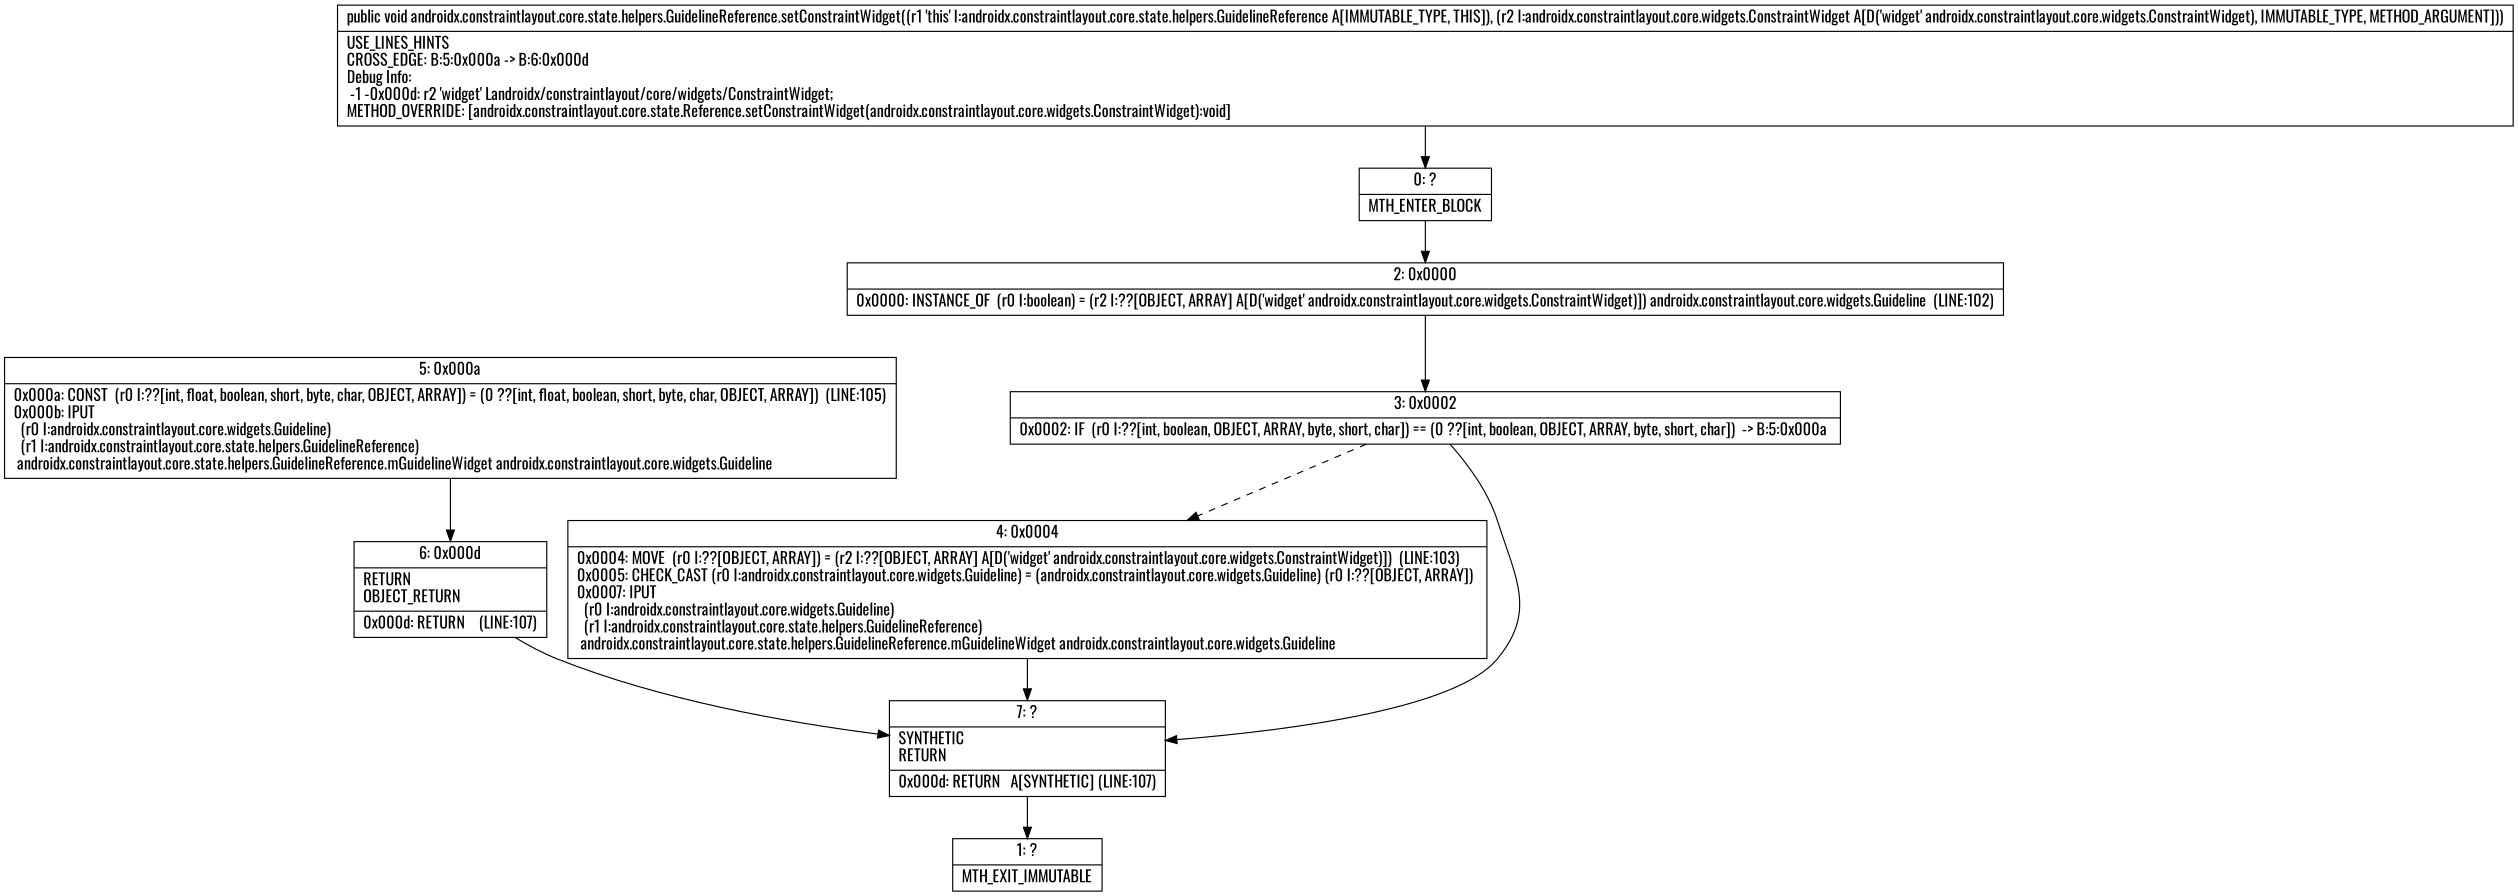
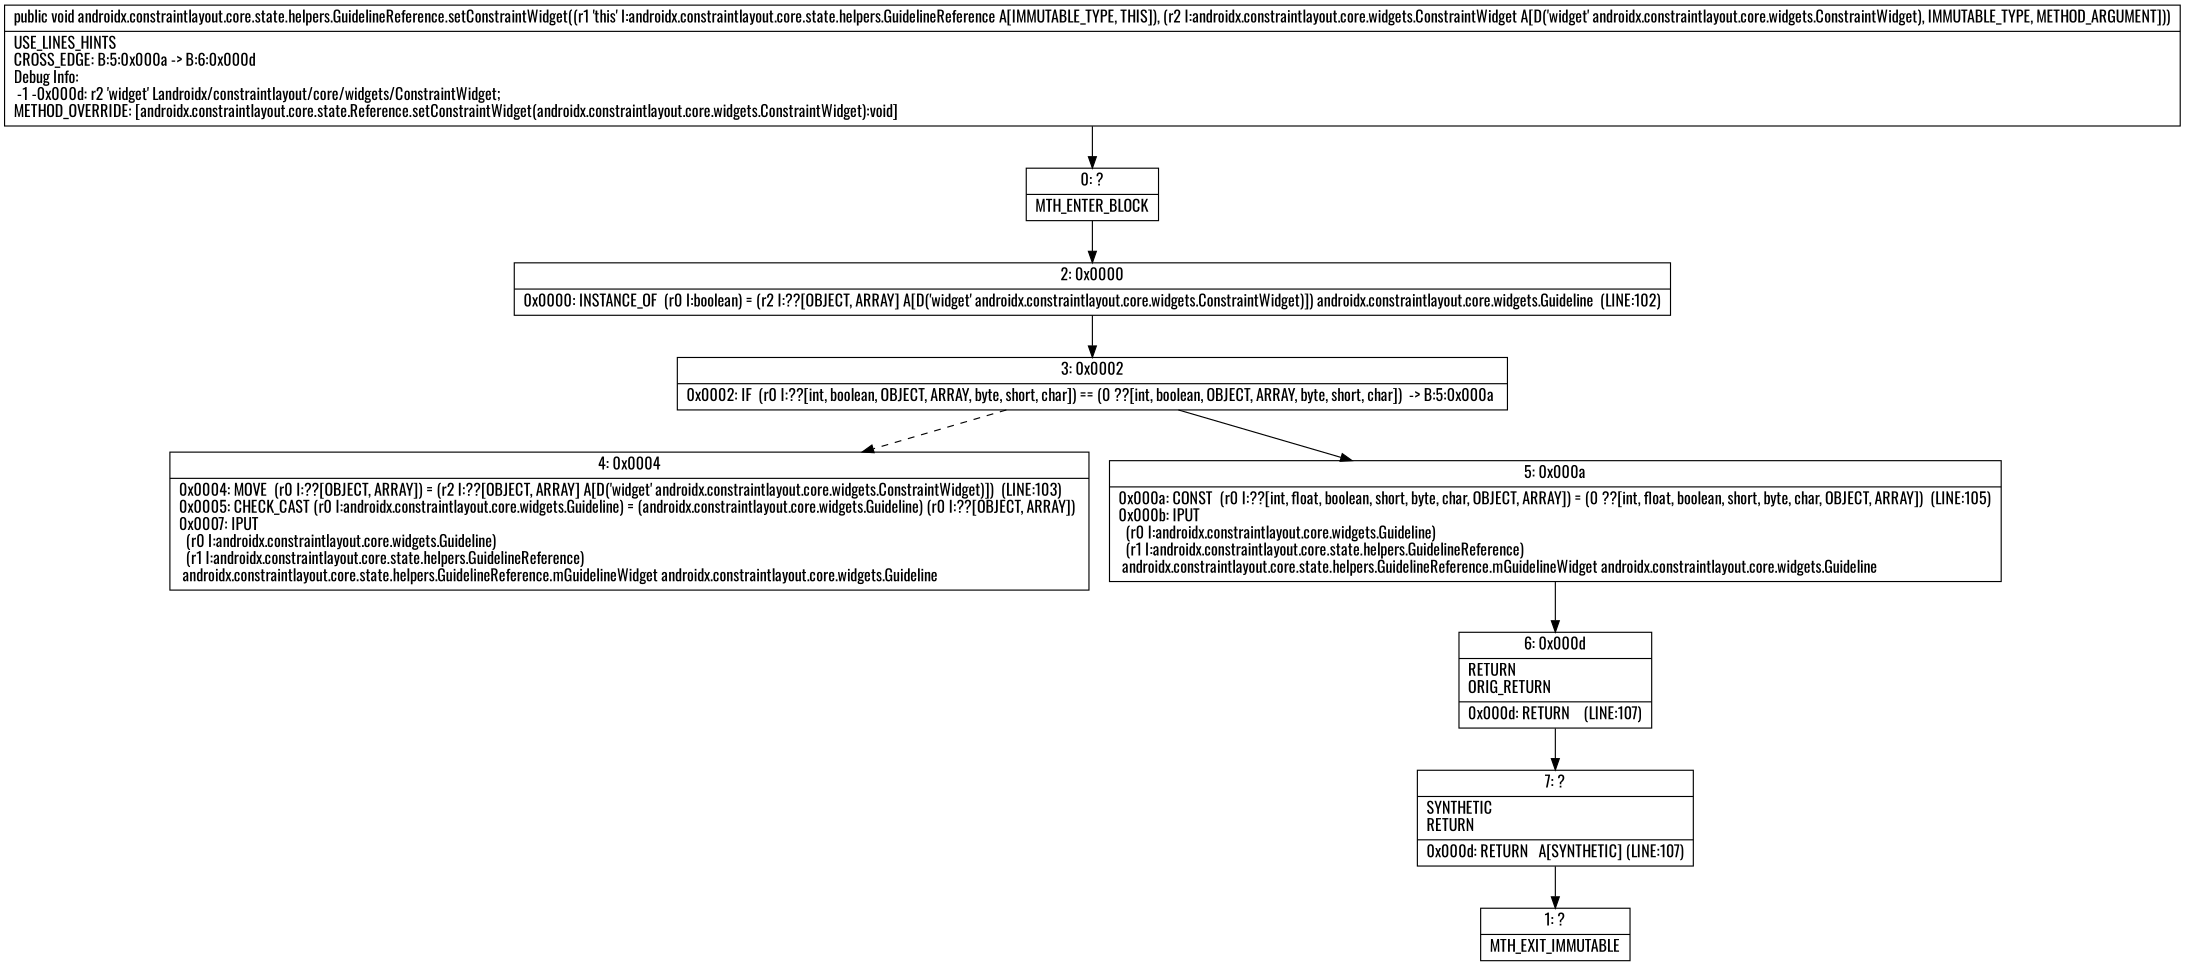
node "6: 0x000d": text "OBJECT_RETURN" -> "ORIG_RETURN"
edge "4: 0x0004" -> "7: ?": removed
edge "3: 0x0002" -> "7: ?": now "3: 0x0002" -> "5: 0x000a"
